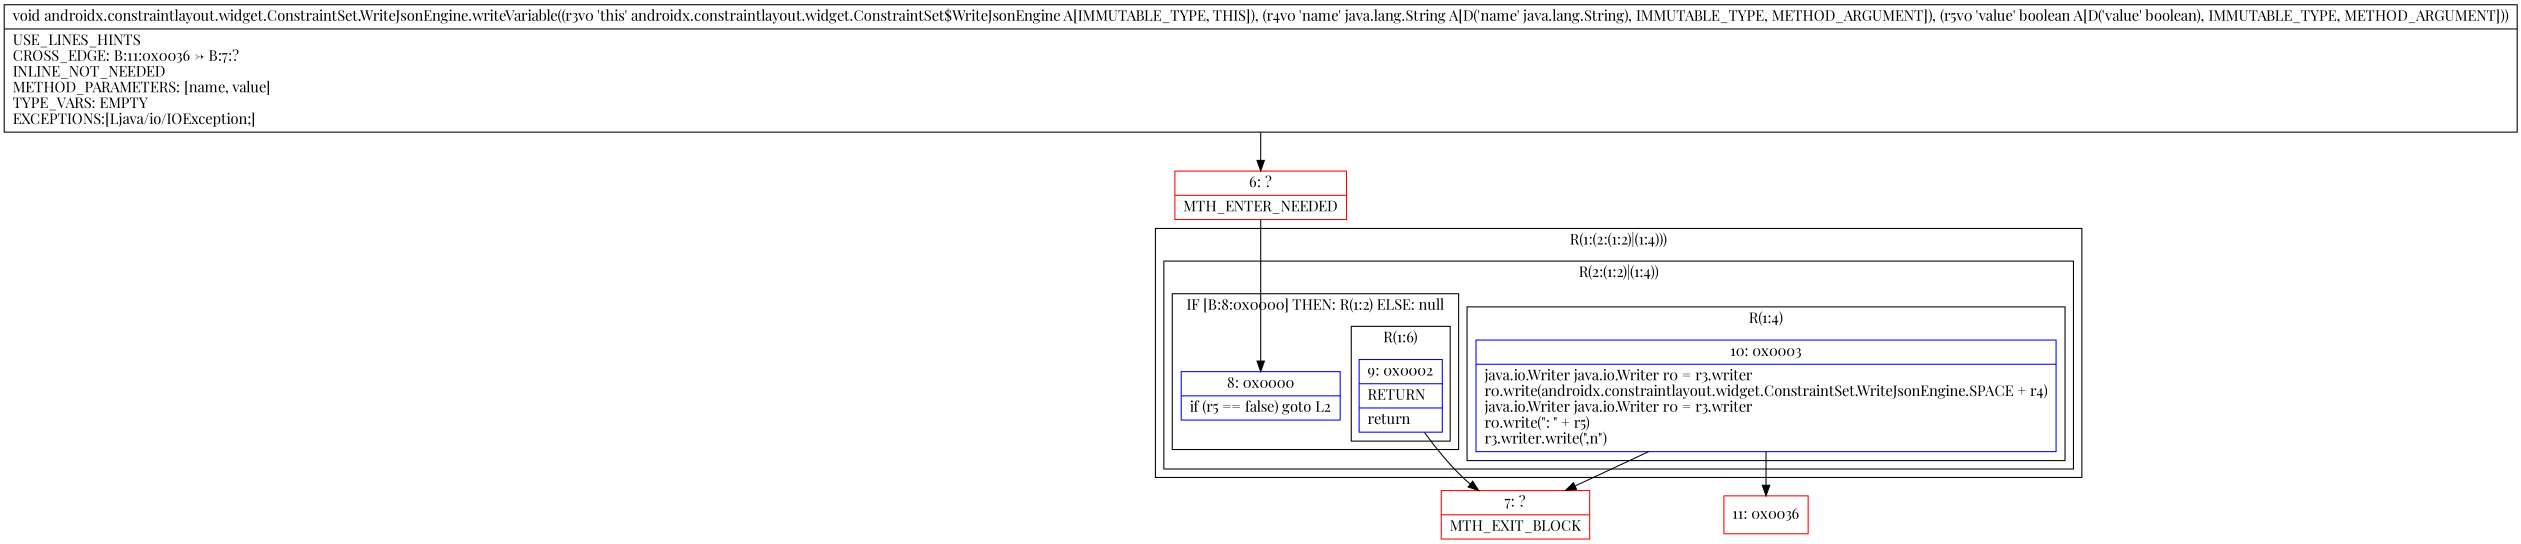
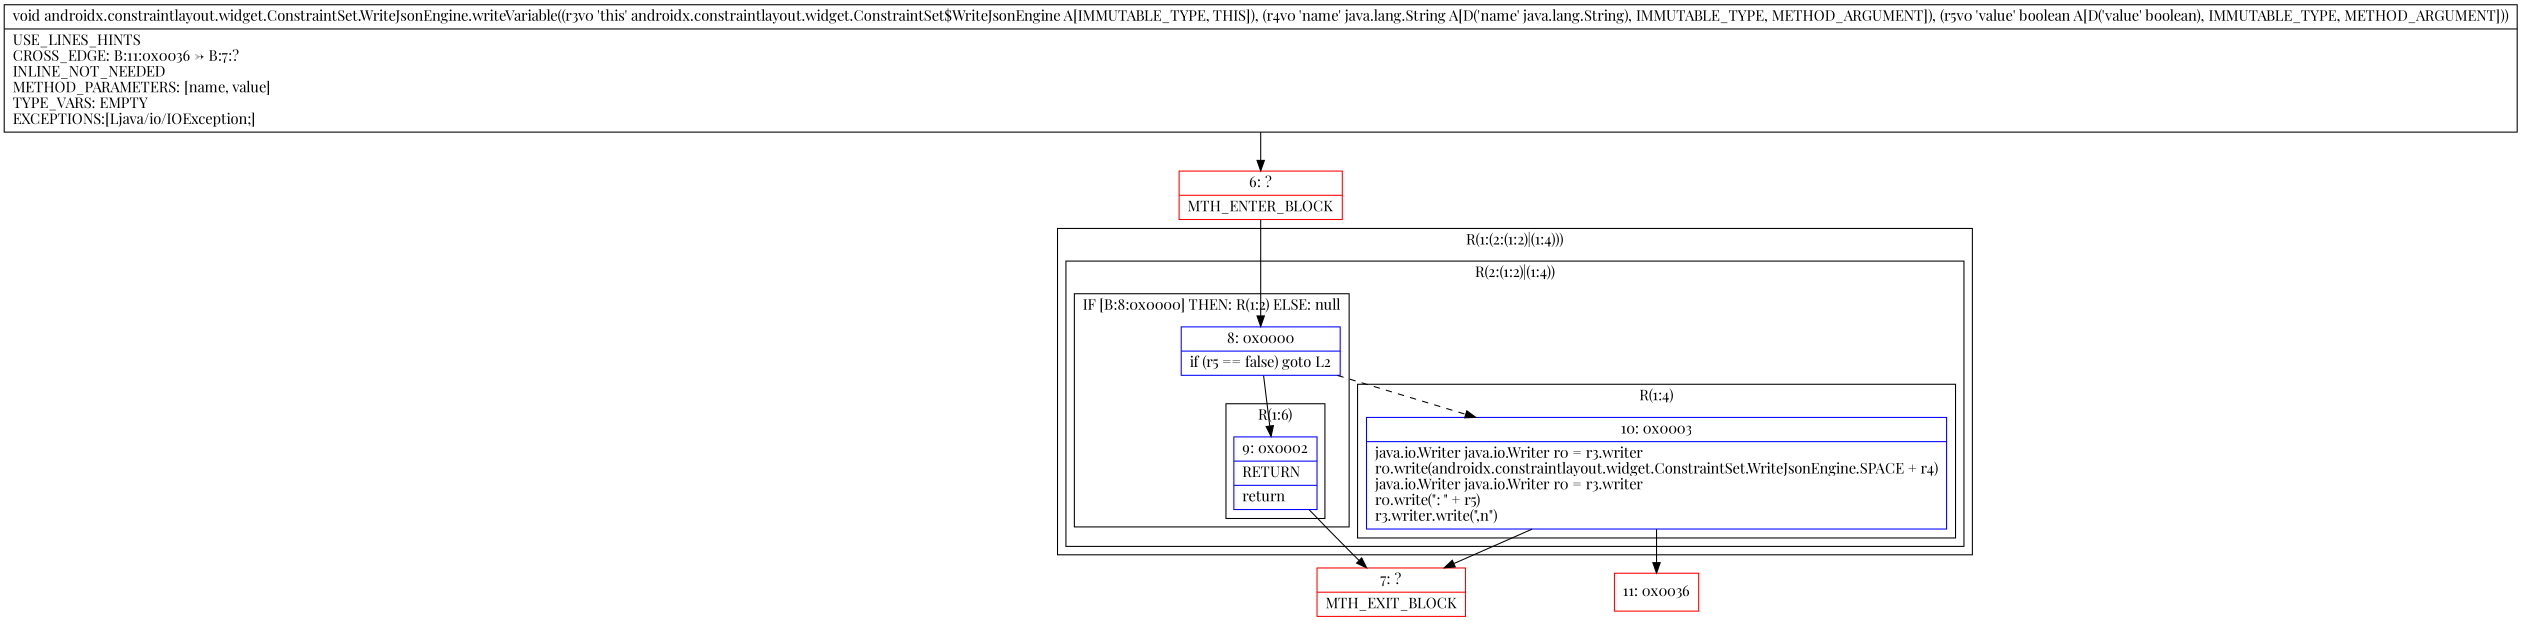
node "6: ?": text "MTH_ENTER_NEEDED" -> "MTH_ENTER_BLOCK"
edge "8: 0x0000" -> "10: 0x0003": added
edge "8: 0x0000" -> "9: 0x0002": added
